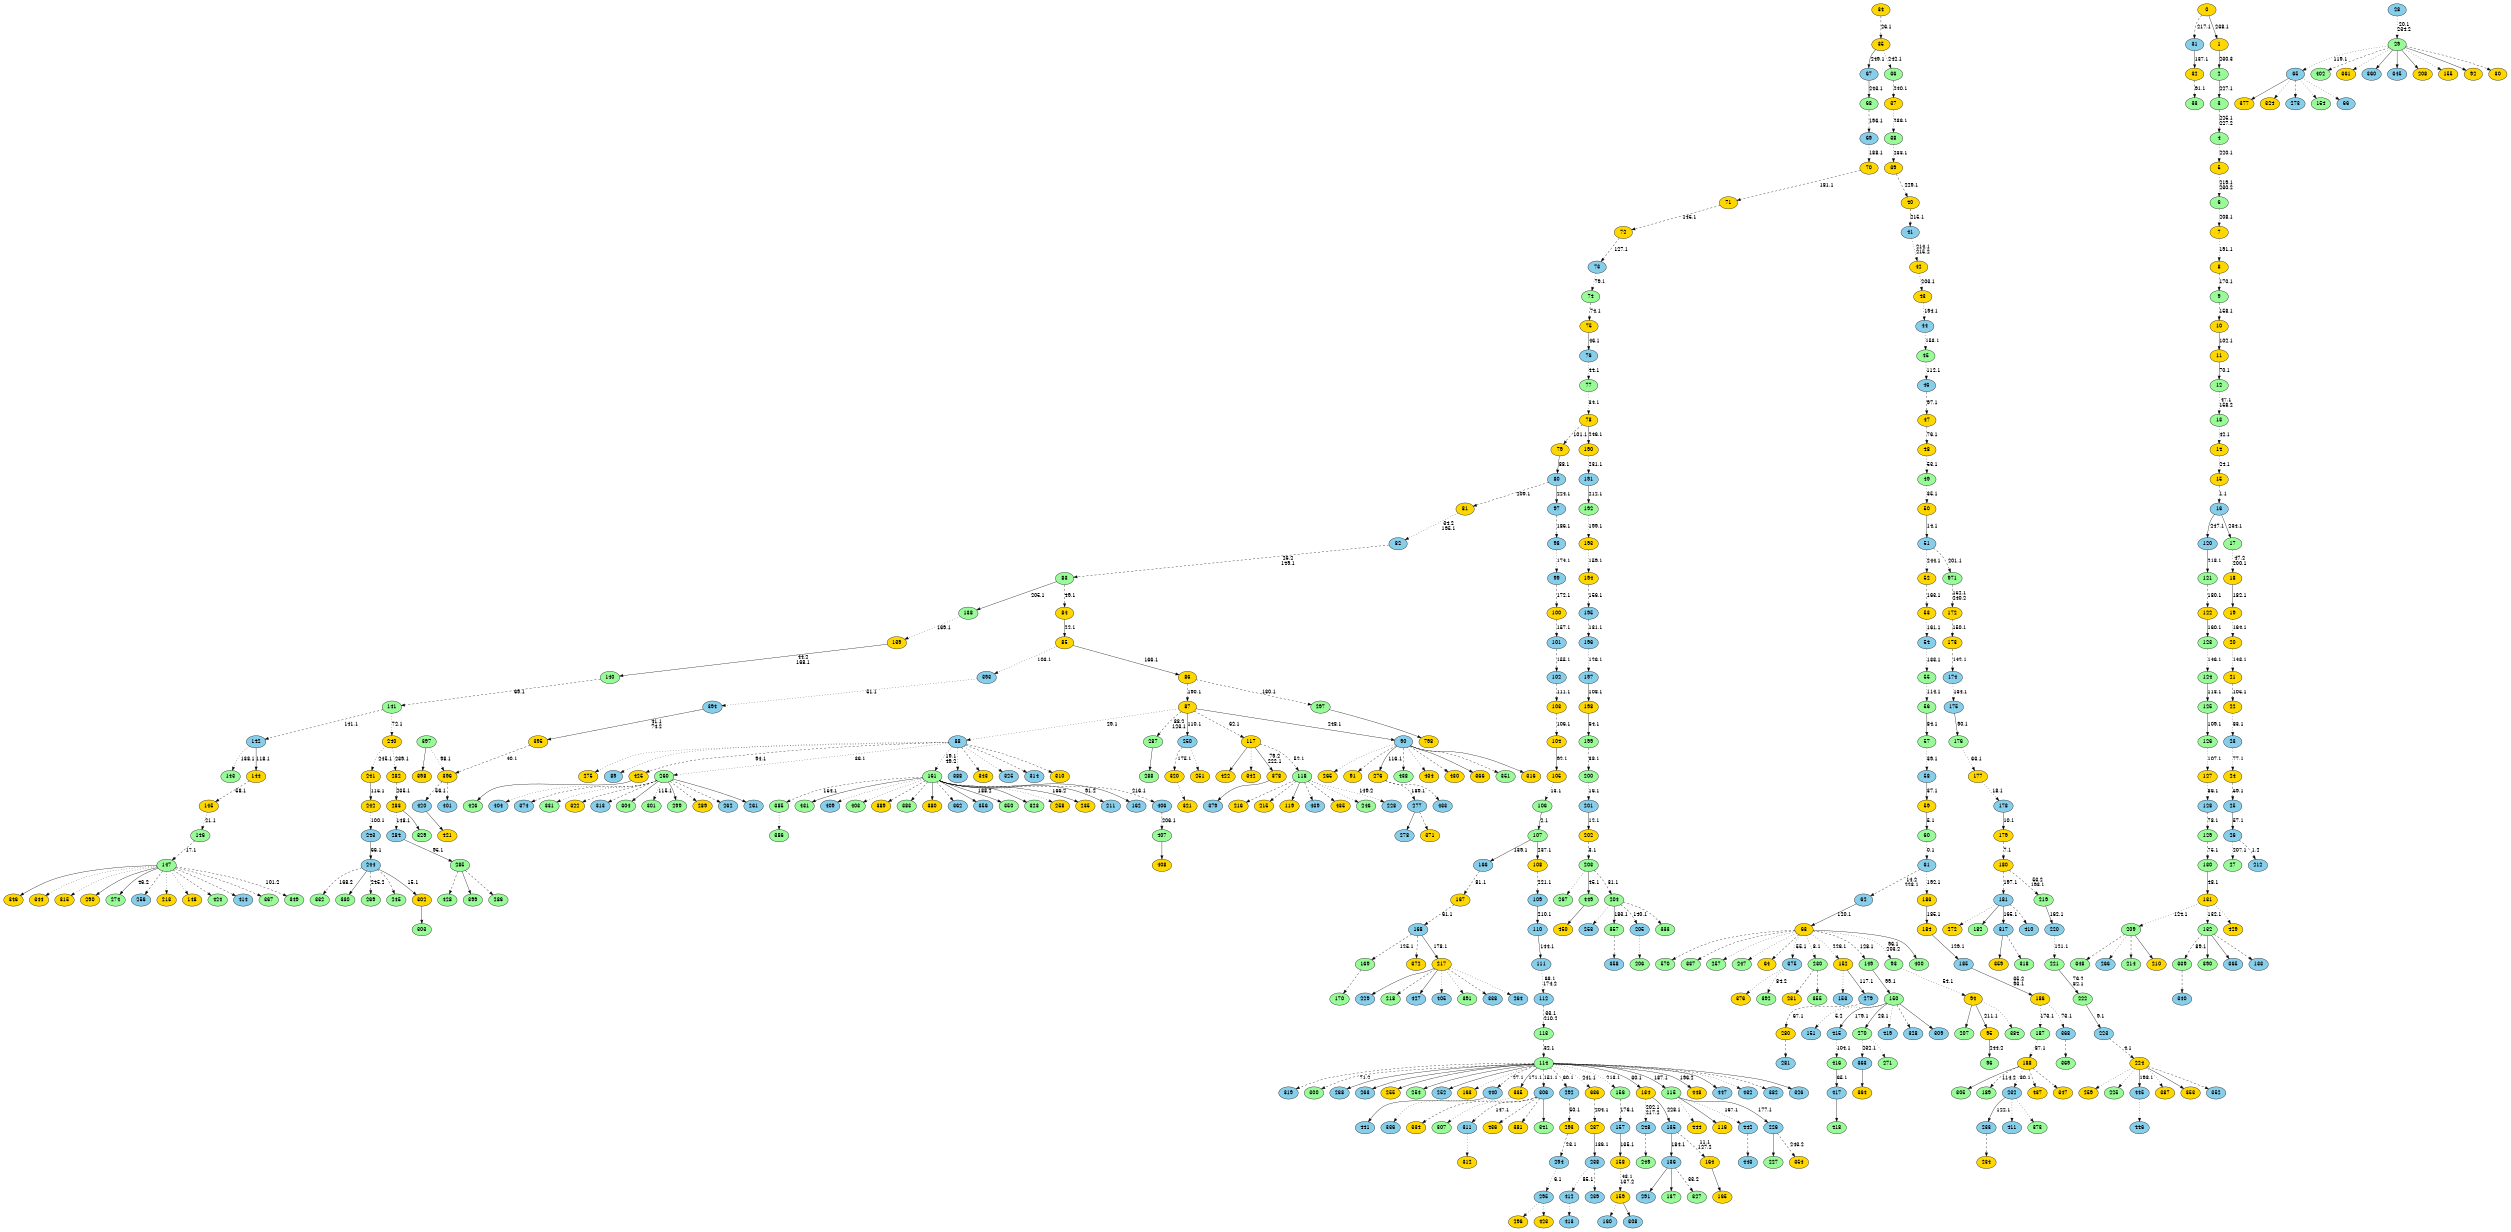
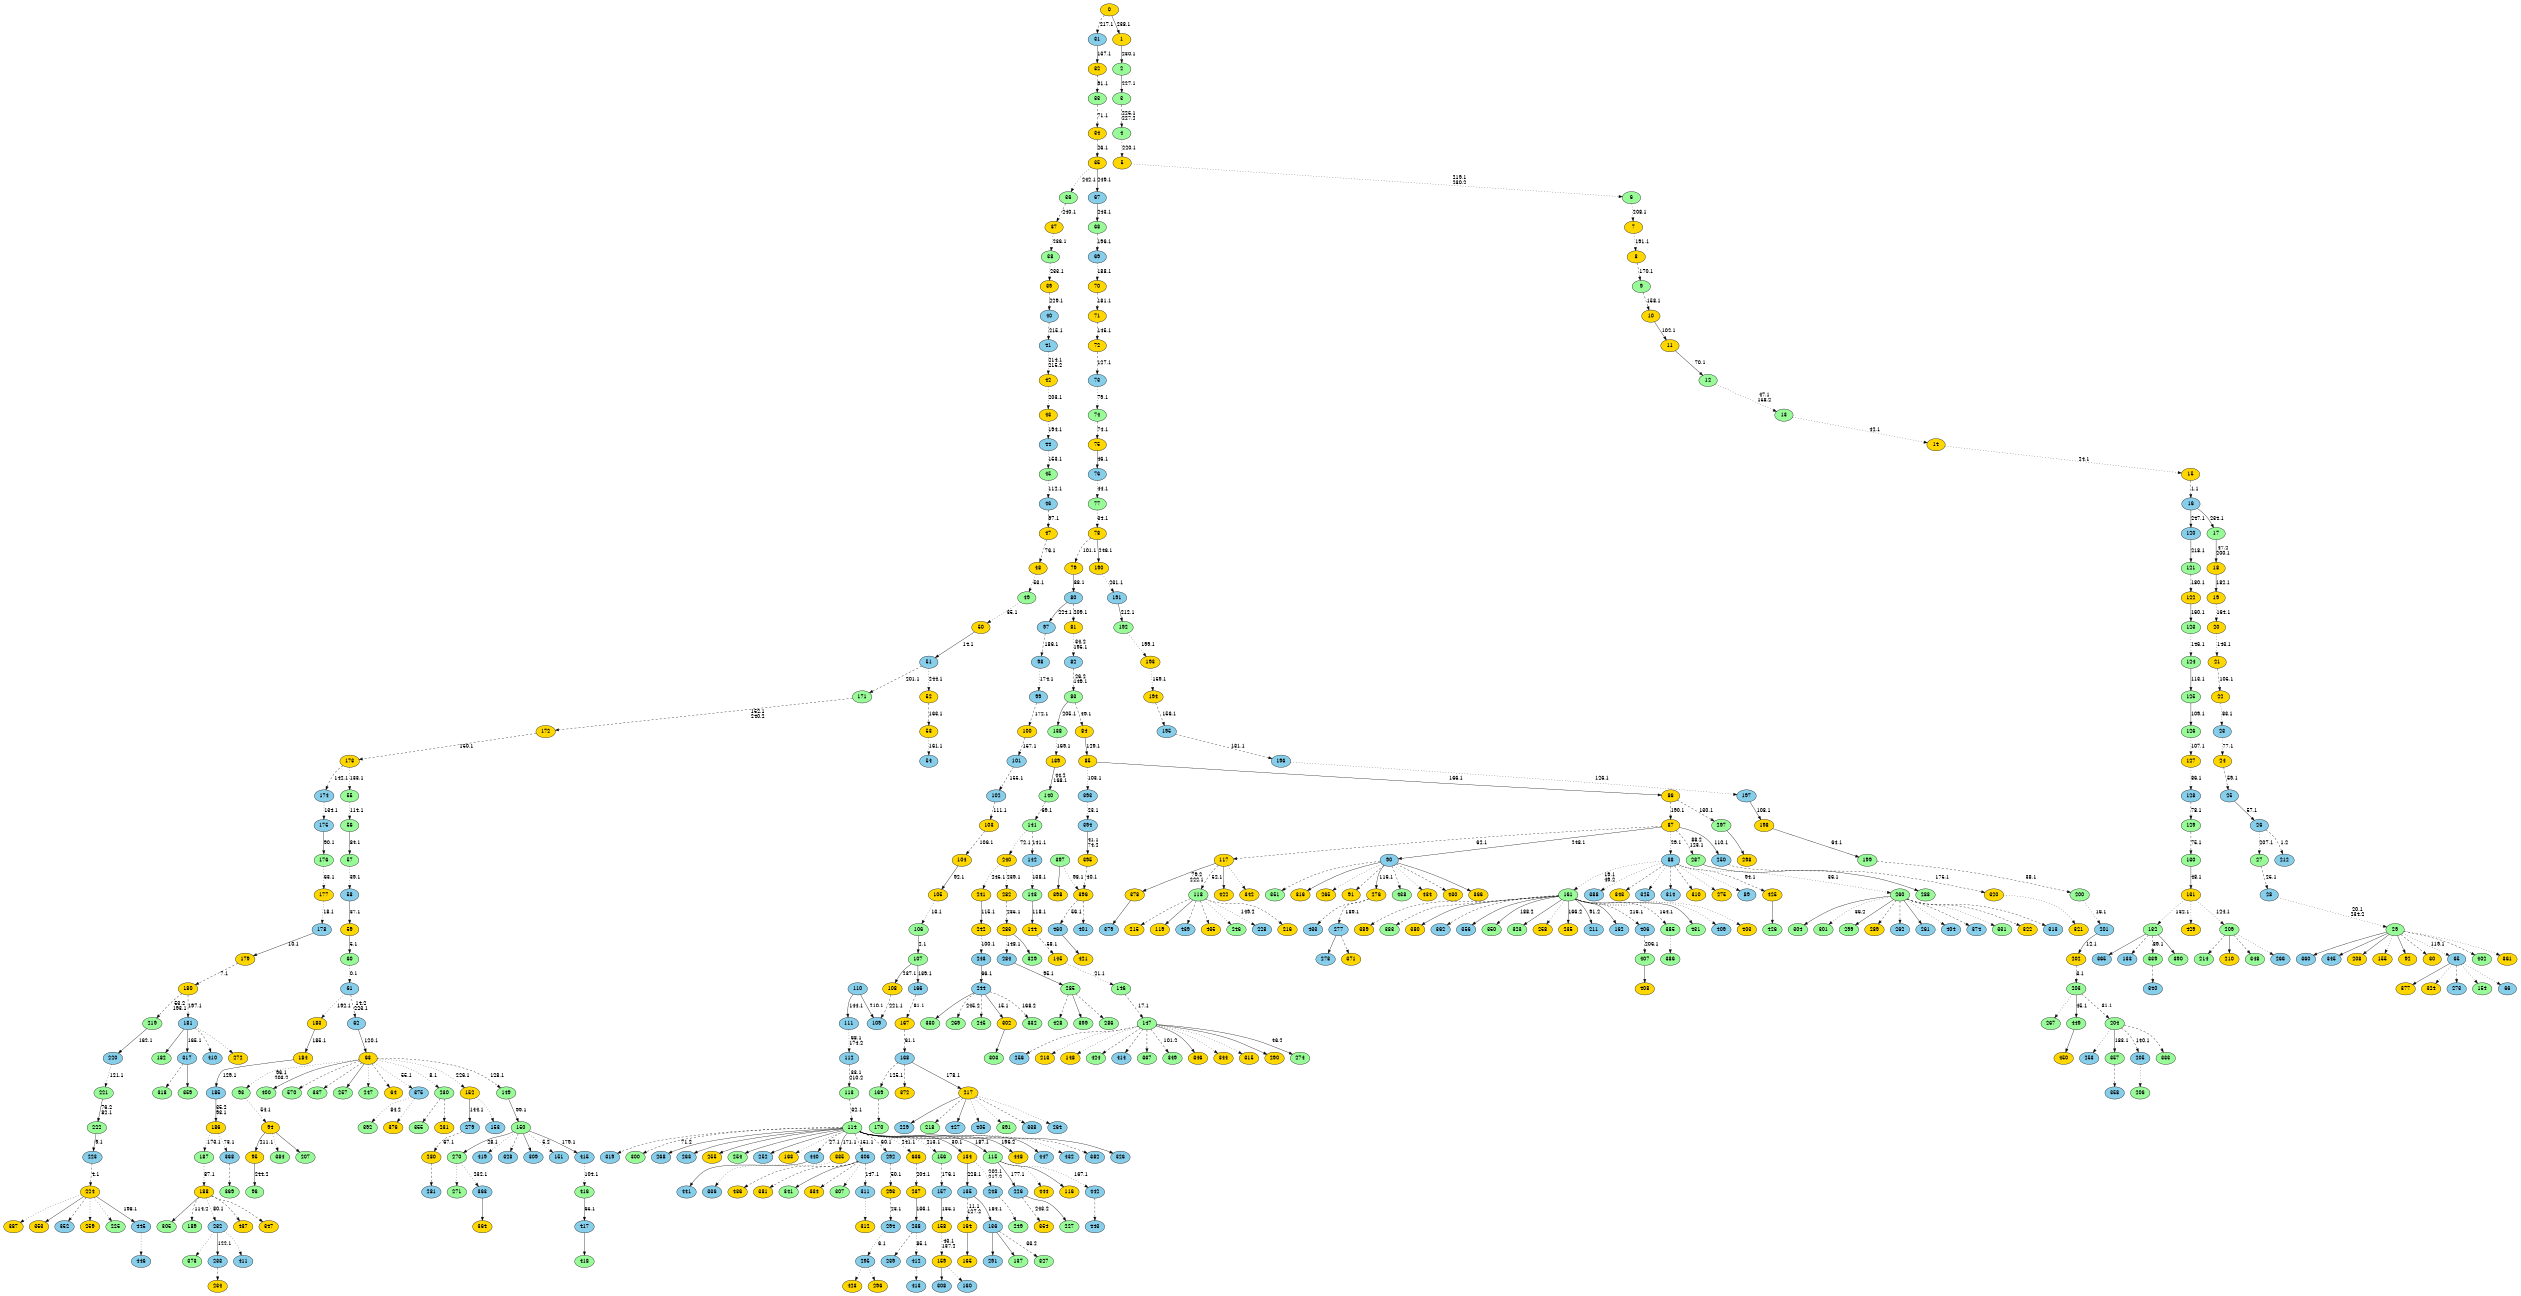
edge "1" -> "2": label "230,3" -> "230,1"
edge "33" -> "34": added, label "71,1"
node "40": fillcolor gold -> skyblue
edge "17" -> "18": style dotted -> solid
node "971": label "971" -> "171"
edge "84" -> "85": label "22,1" -> "129,1"
edge "54" -> "55": now "173" -> "55"
edge "393" -> "394": label "51,1" -> "23,1"
node "798": label "798" -> "298"
edge "142" -> "144": now "143" -> "144"
node "251": removed
edge "260" -> "301": label "115,1" -> "36,2"
node "420": label "420" -> "460"
node "403": fillcolor palegreen -> gold
edge "27" -> "28": added, label "25,1"
edge "109" -> "110": reversed
edge "63" -> "257": style dotted -> solid
node "359": fillcolor gold -> palegreen
edge "152" -> "279": label "117,1" -> "144,1"
